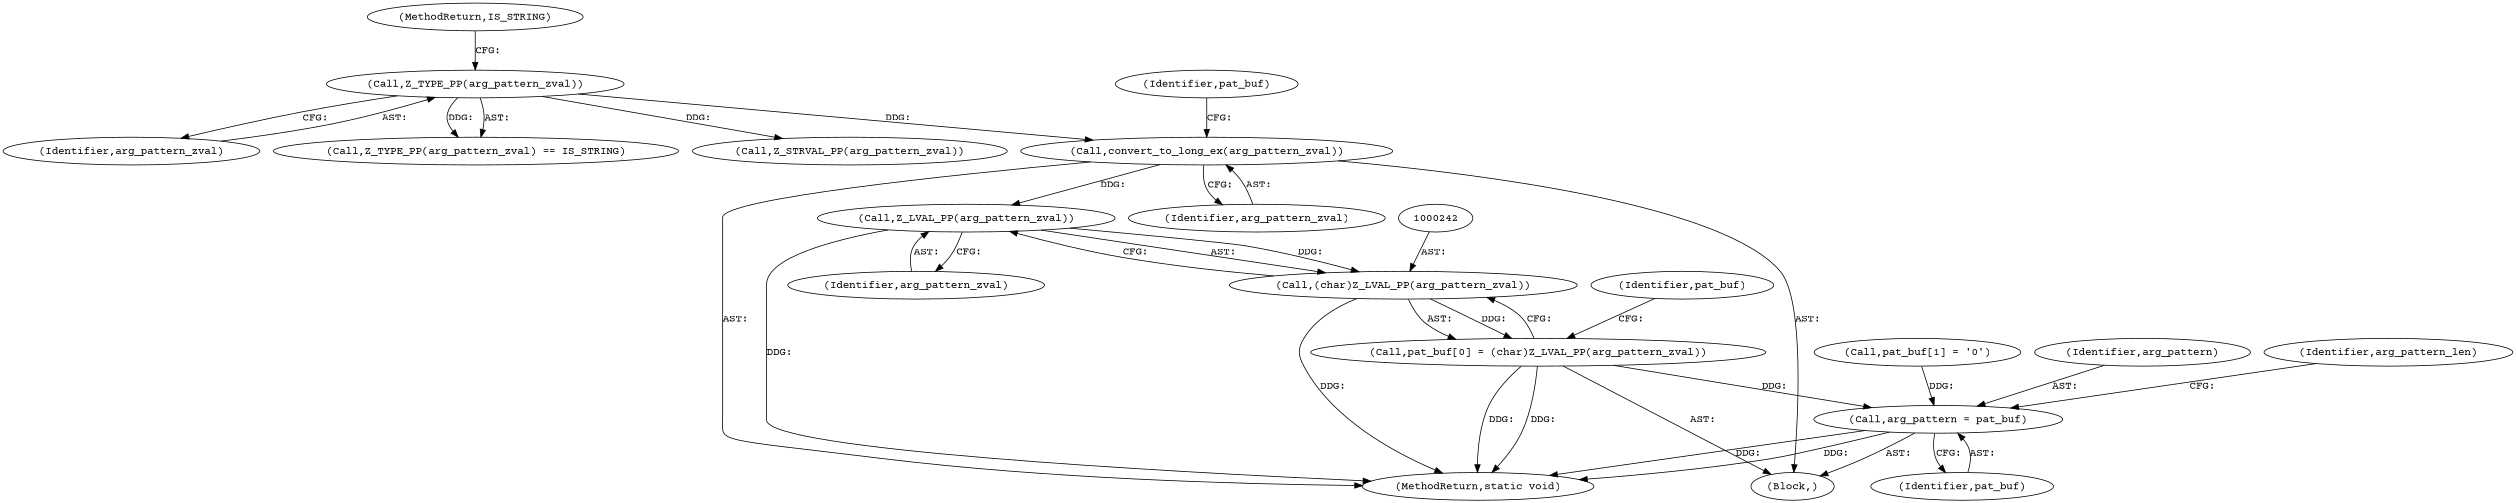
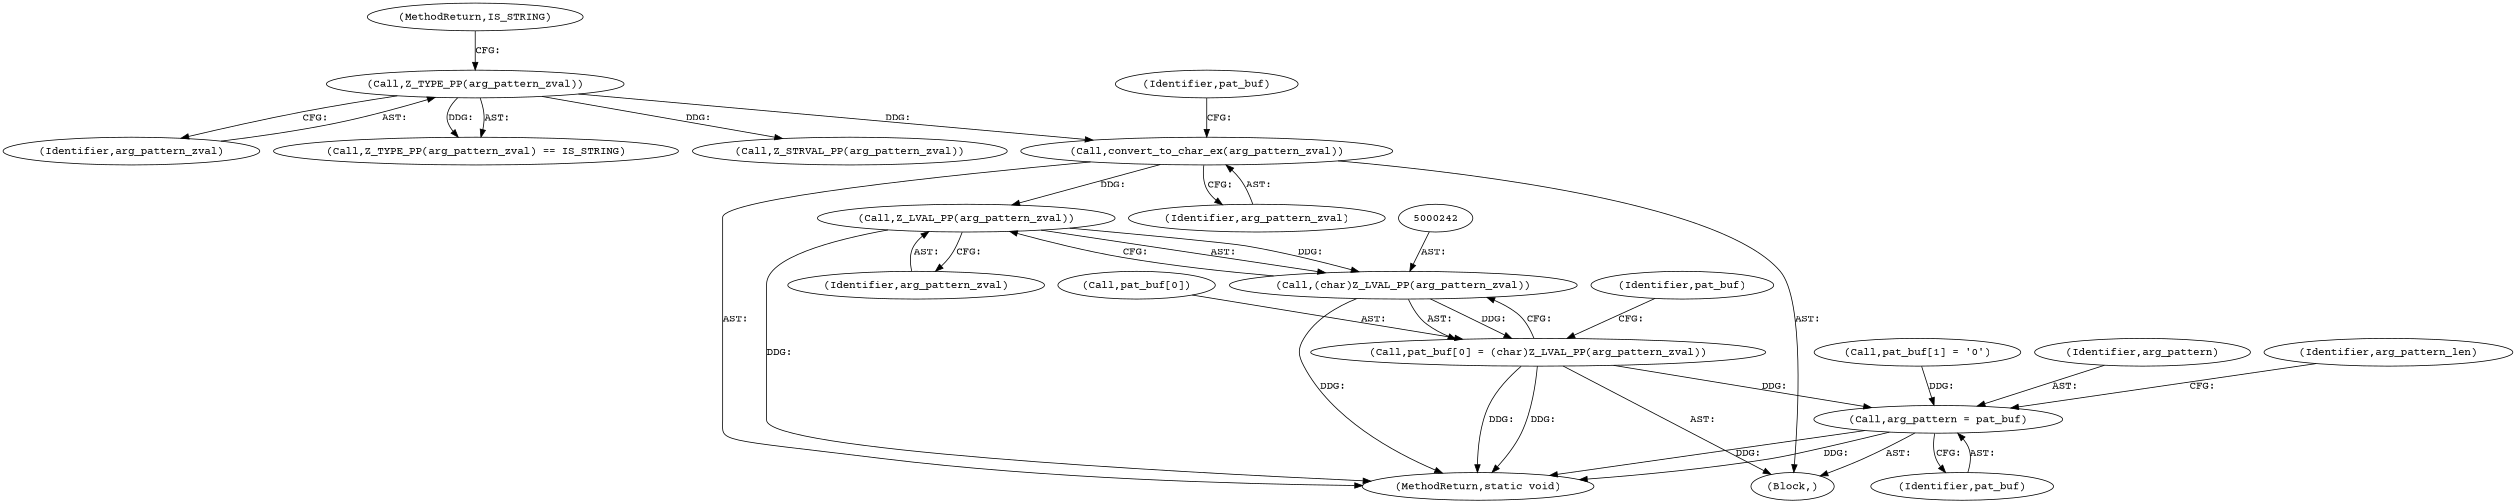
node "(Call,convert_to_long_ex(arg_pattern_zval))": label "(Call,convert_to_long_ex(arg_pattern_zval))" -> "(Call,convert_to_char_ex(arg_pattern_zval))"
node "1000242": label "1000242" -> "5000242"
node "(Call,pat_buf[0])": added
